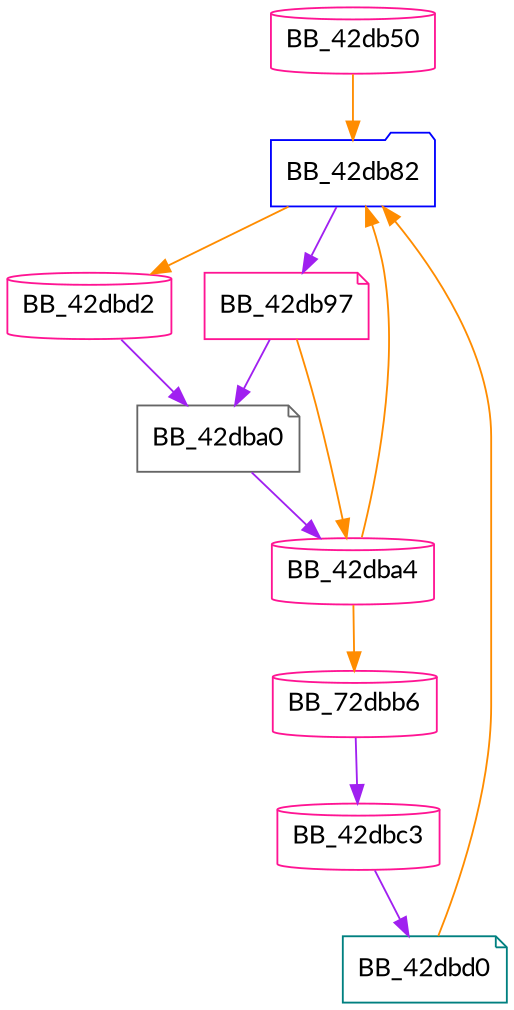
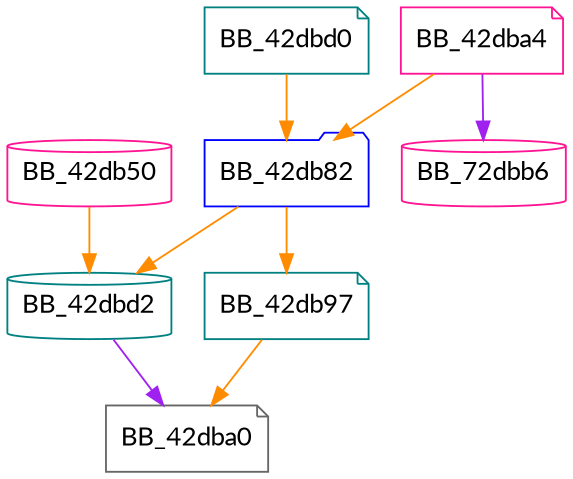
edge "BB_42db50" -> "BB_42db82": now "BB_42db50" -> "BB_42dbd2"
edge "BB_42db82" -> "BB_42db97": color purple -> darkorange
node "BB_42dbd2": color deeppink -> teal
node "BB_42db97": color deeppink -> teal
edge "BB_42db97" -> "BB_42dba0": color purple -> darkorange
edge "BB_42db97" -> "BB_42dba4": removed
edge "BB_42dba0" -> "BB_42dba4": removed
node "BB_42dba4": shape cylinder -> note
edge "BB_42dba4" -> "BB_72dbb6": color darkorange -> purple
node "BB_42dbc3": removed
